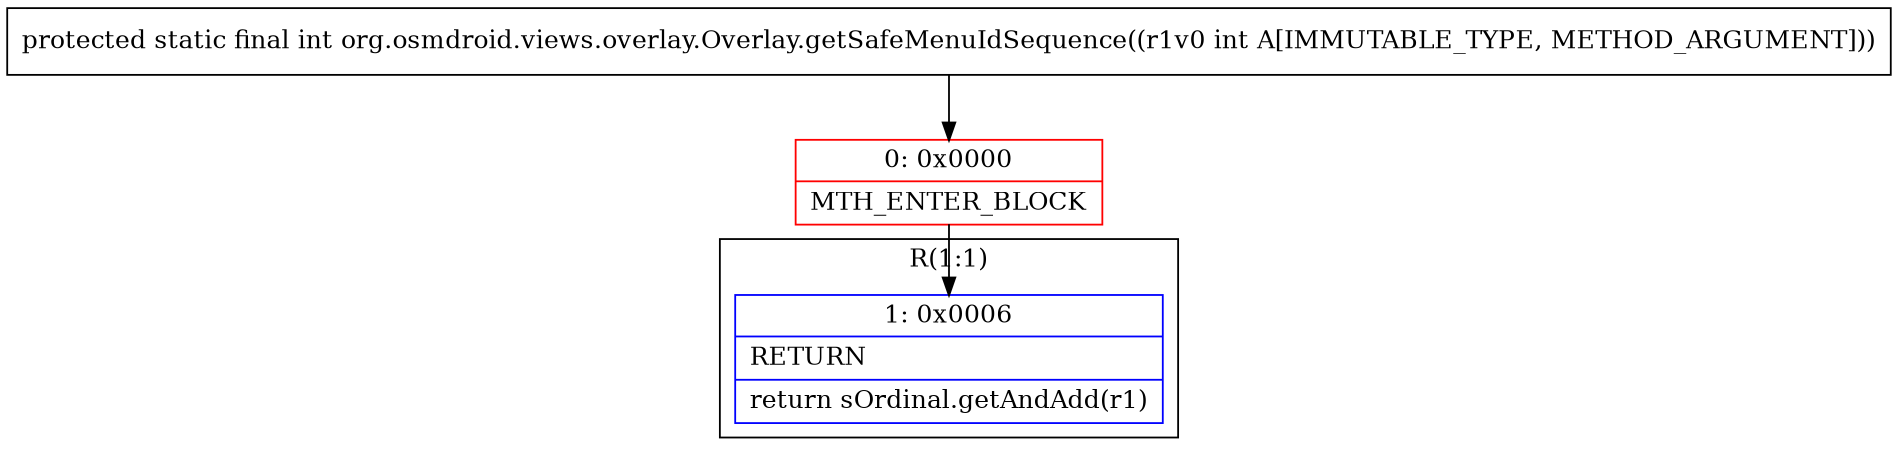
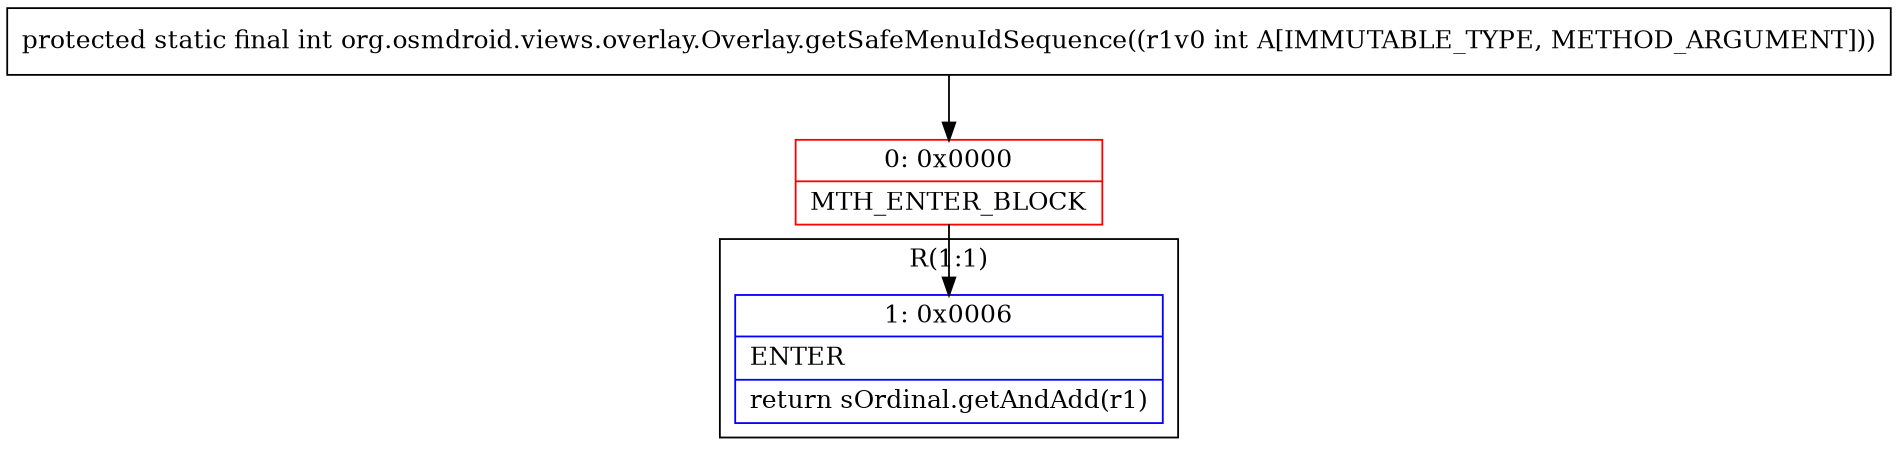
node "1: 0x0006": text "RETURN" -> "ENTER"
